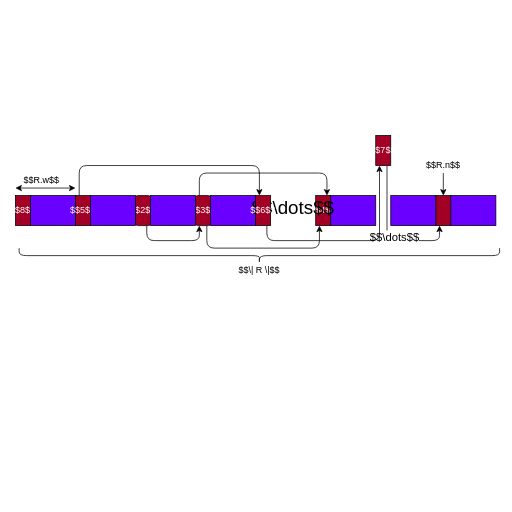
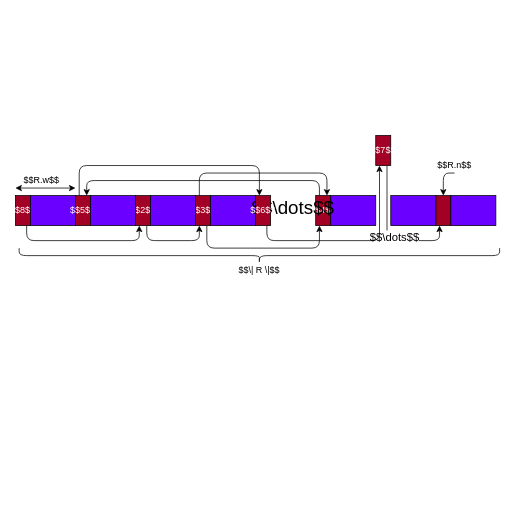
node "$$R.n$$": moved (443, 165) -> (454, 165)
edge "$$4$$" -> "$$5$$": added
node "$$2$$": shape rounded rectangle -> rectangle
node "$$3$$": shape rounded rectangle -> rectangle
edge "$$8$$" -> "$$2$$": added
